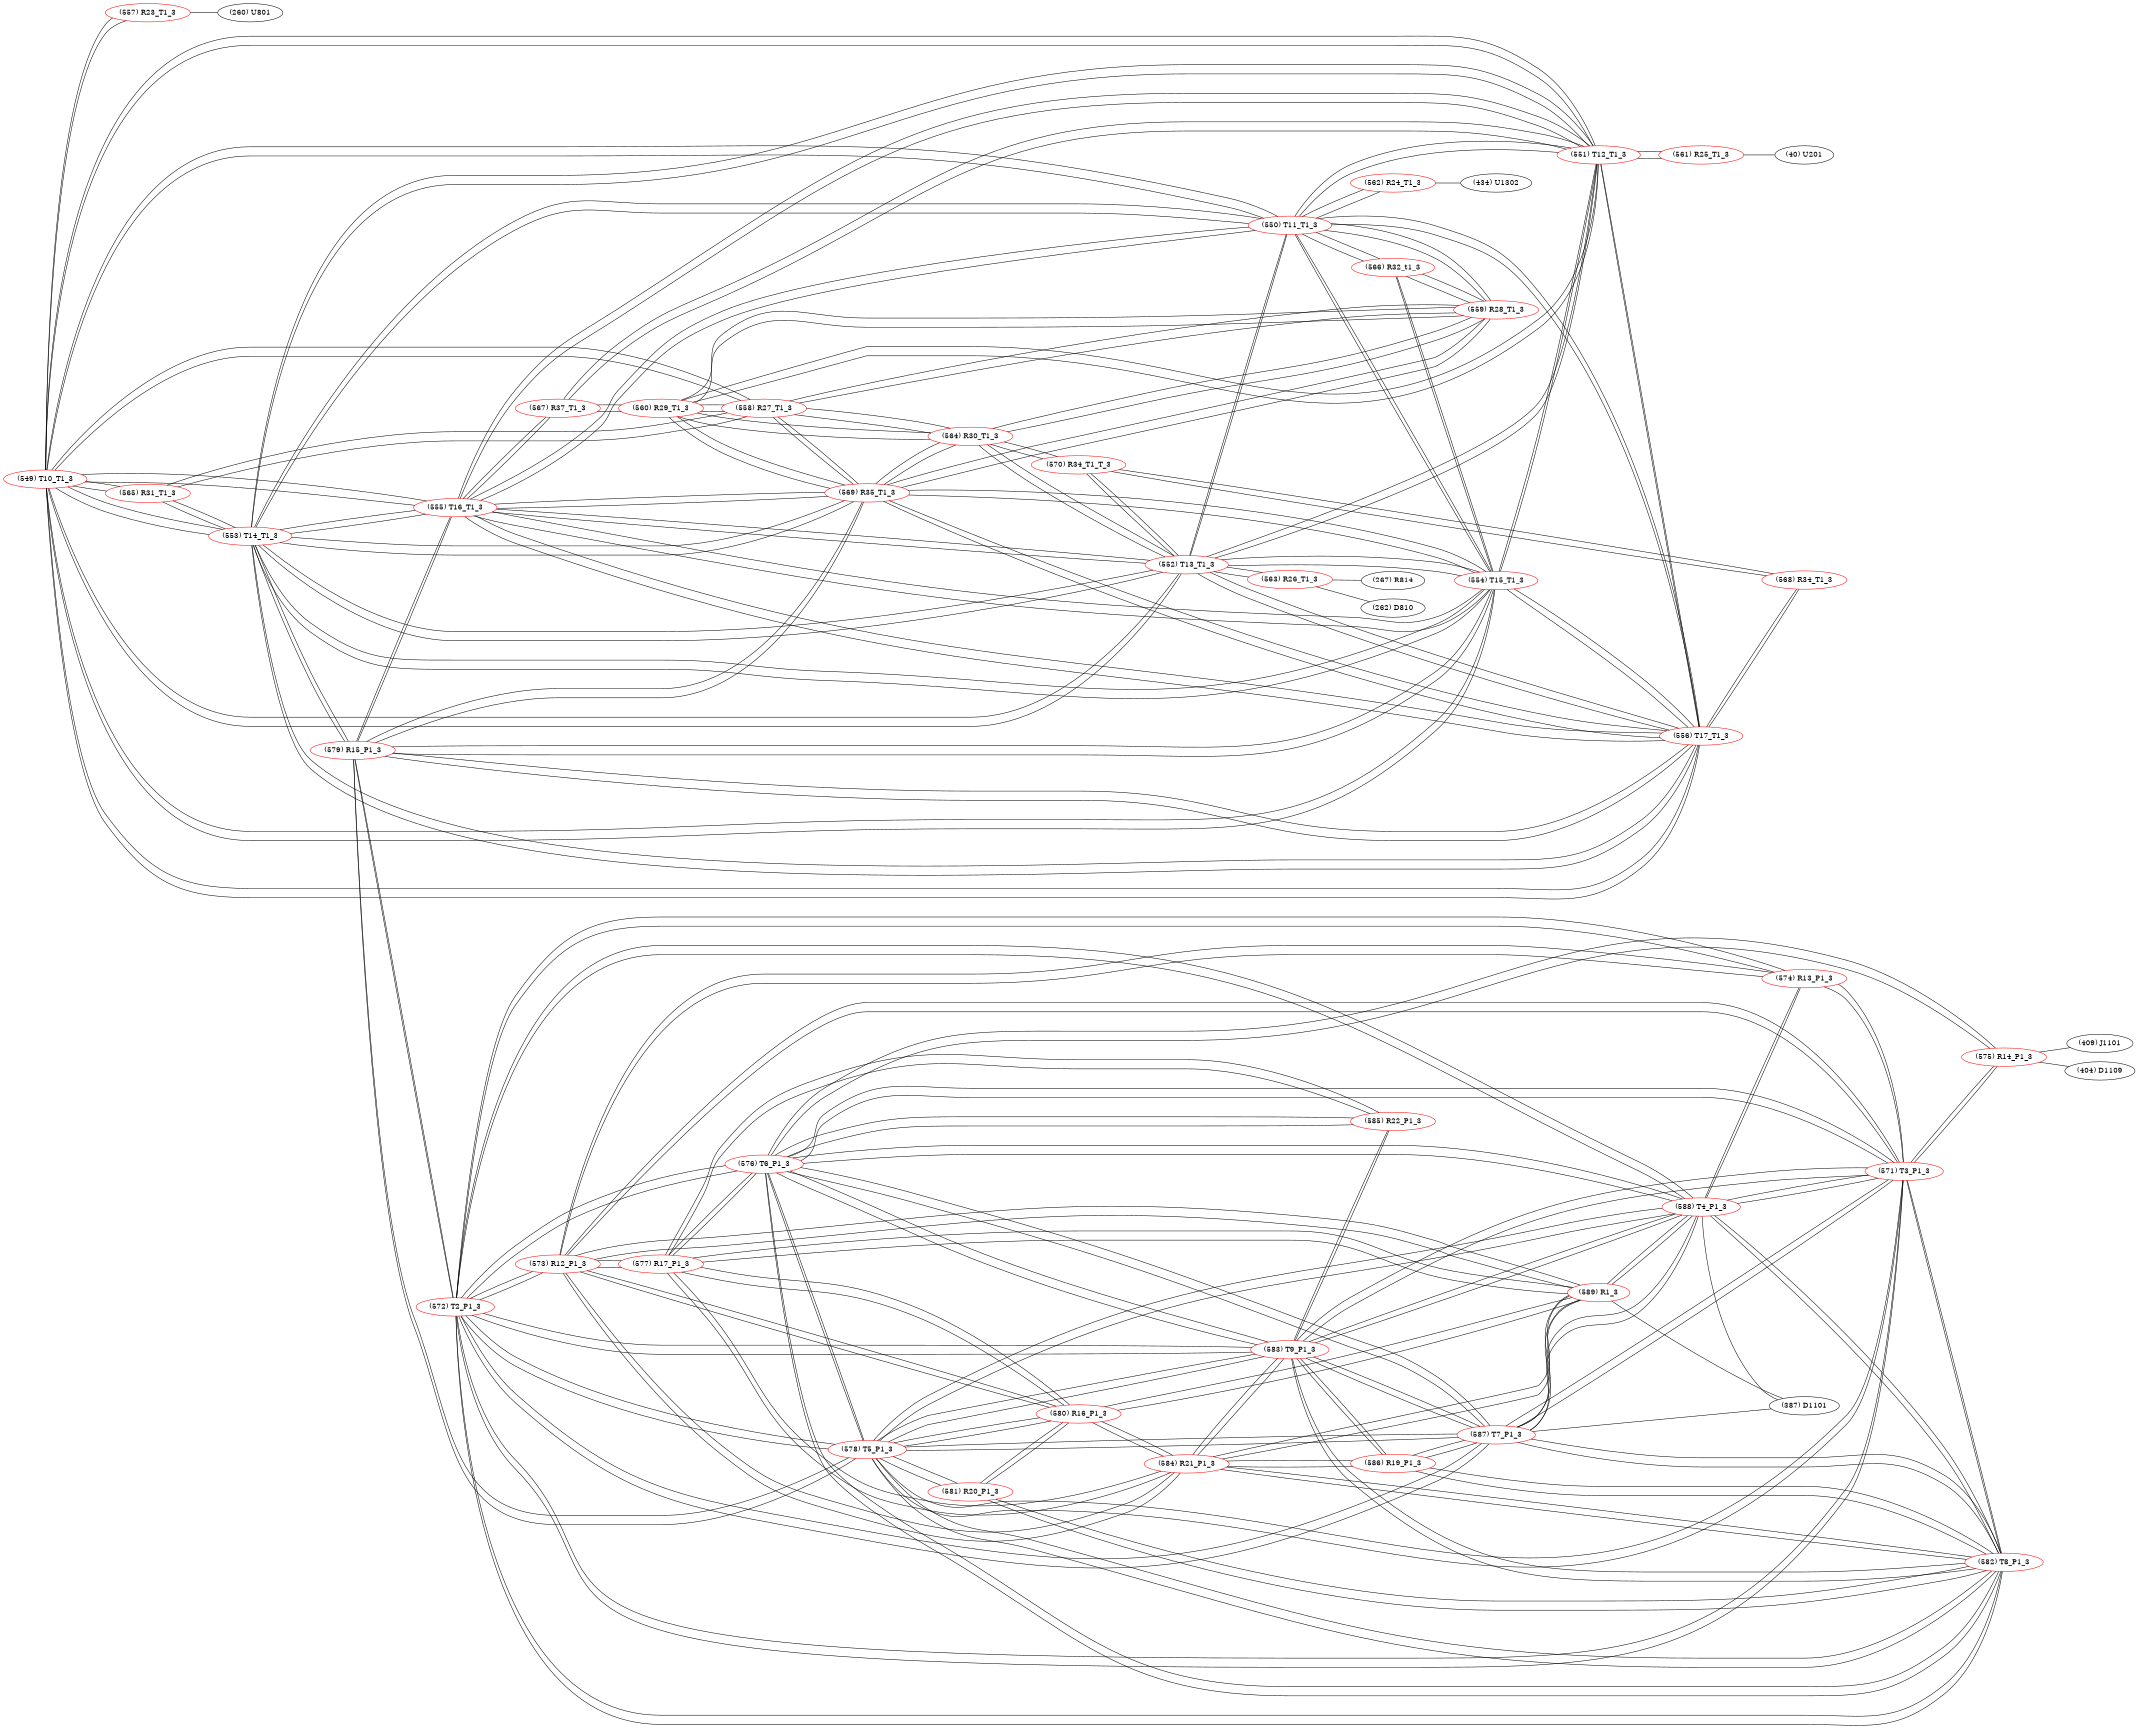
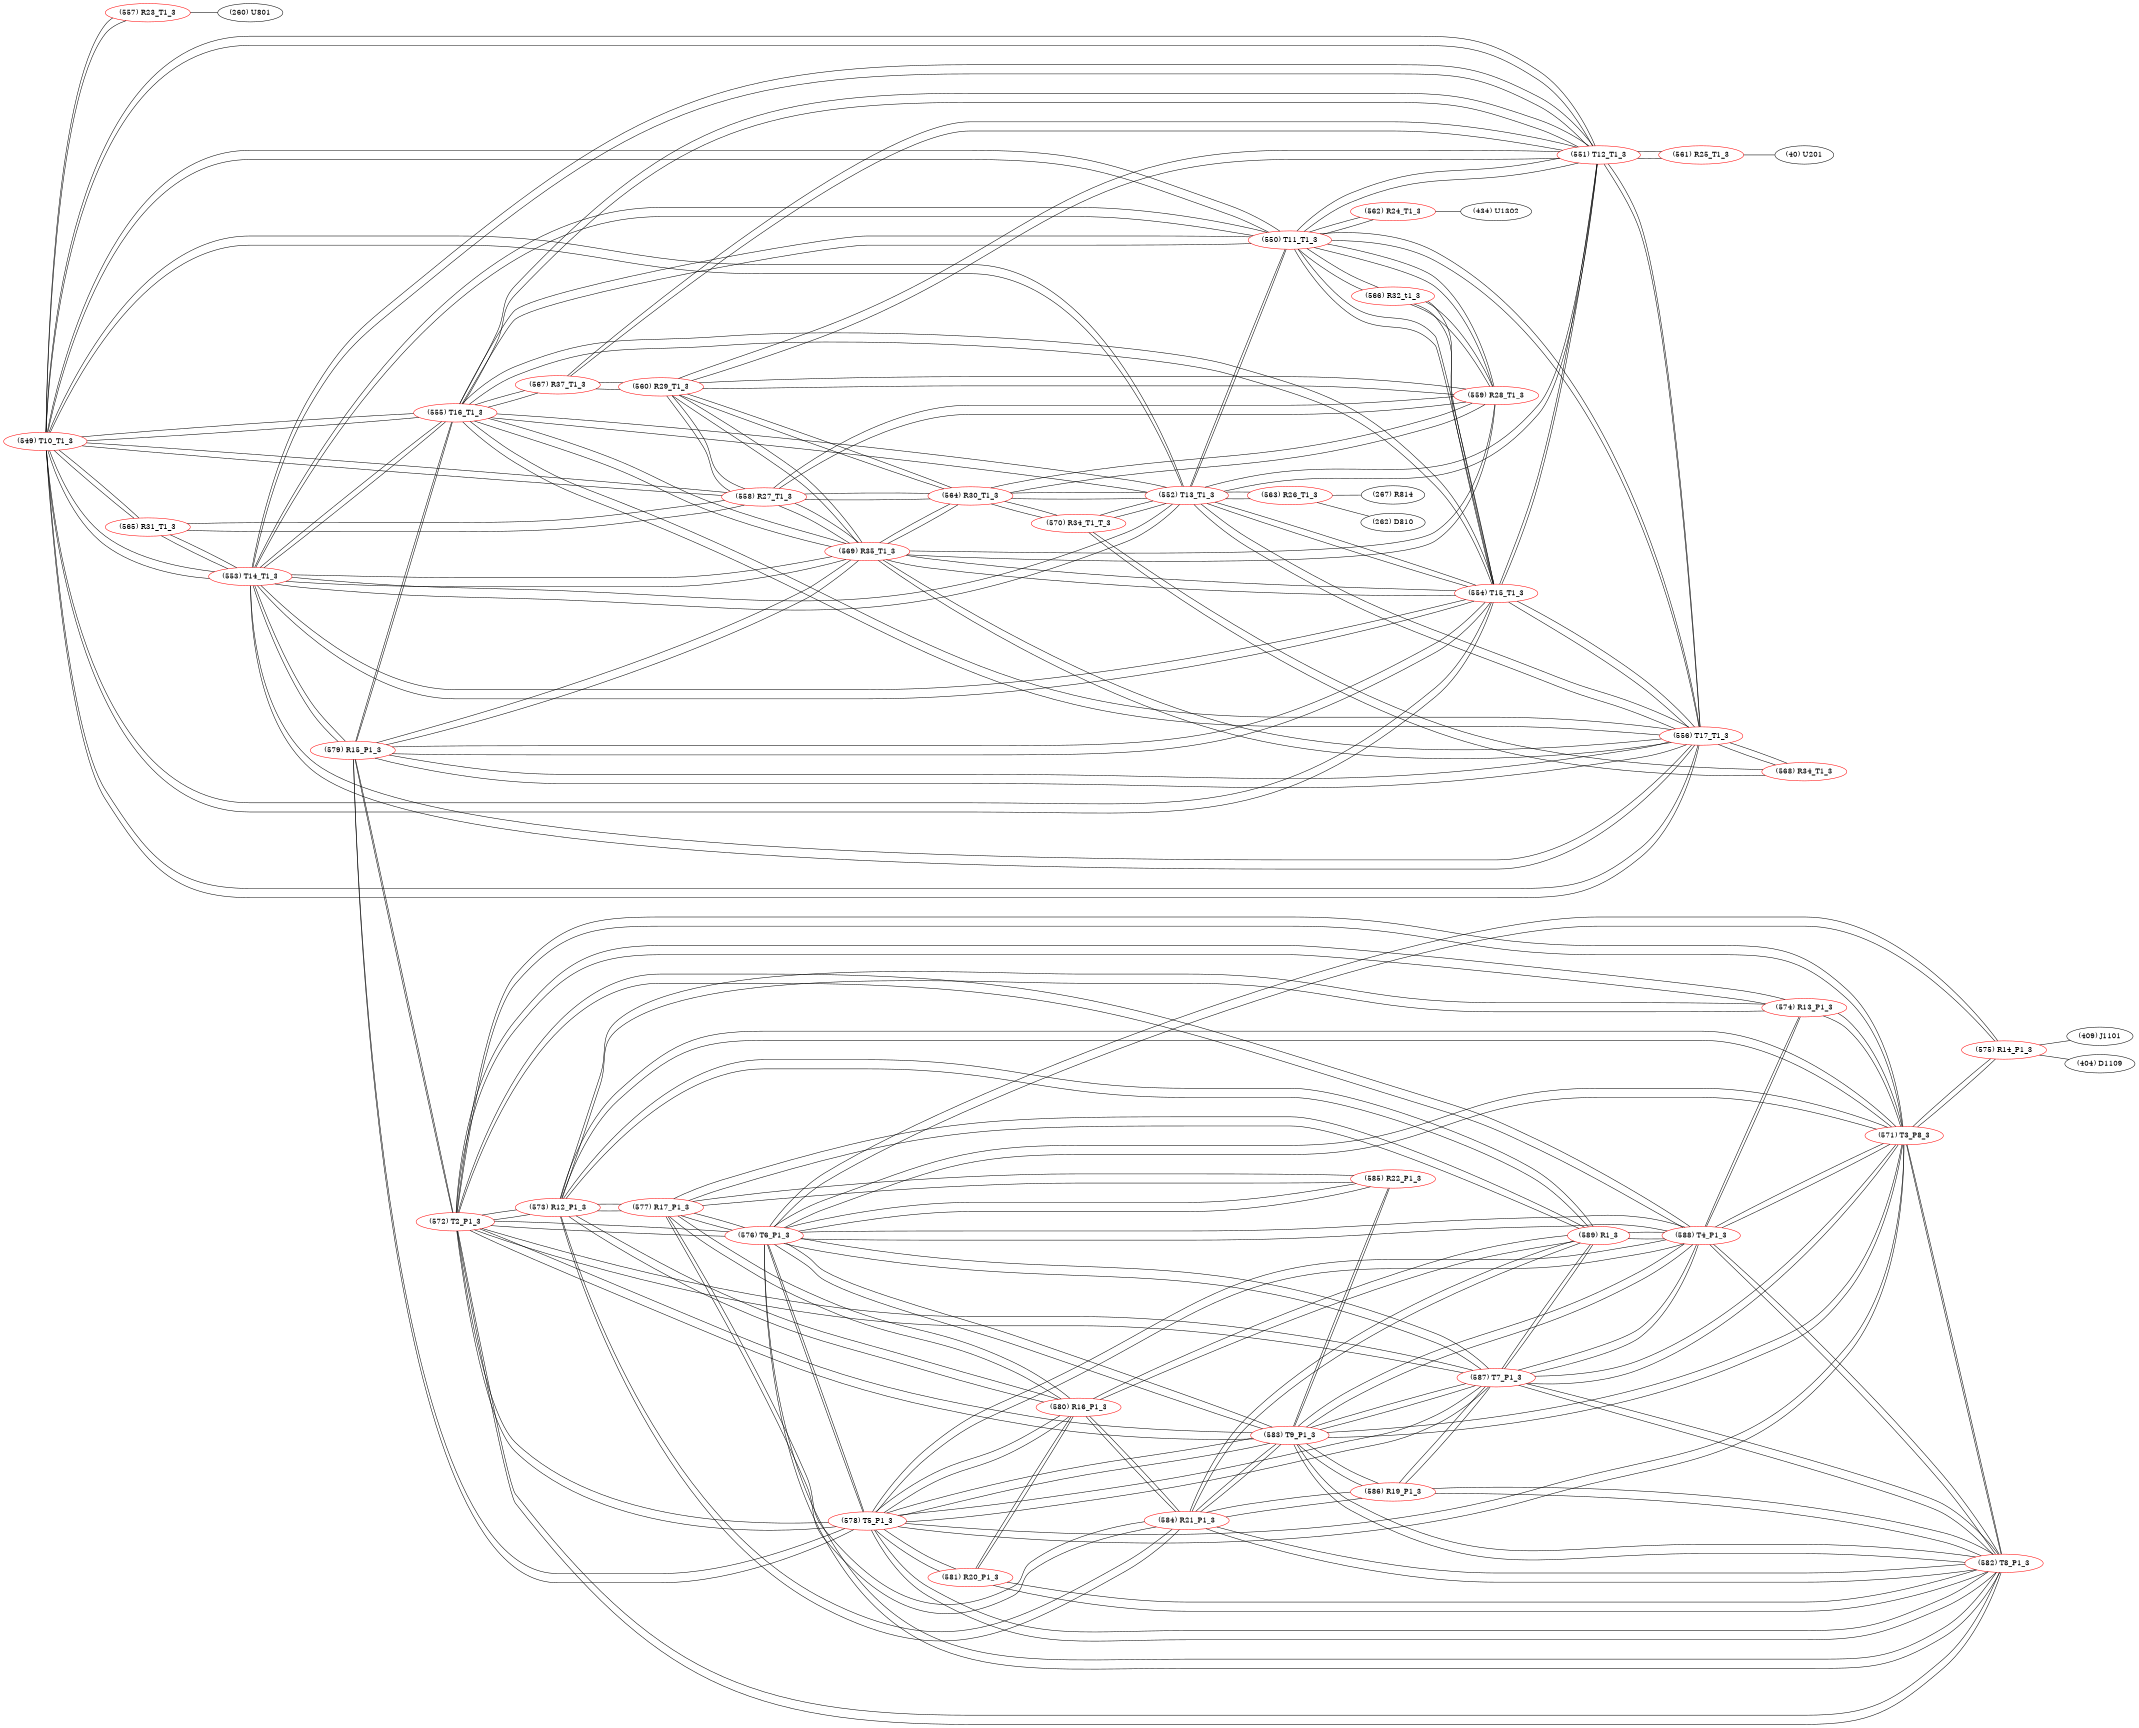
node "(571) T3_P1_3": label "(571) T3_P1_3" -> "(571) T3_P8_3"
node "(387) D1101": removed
